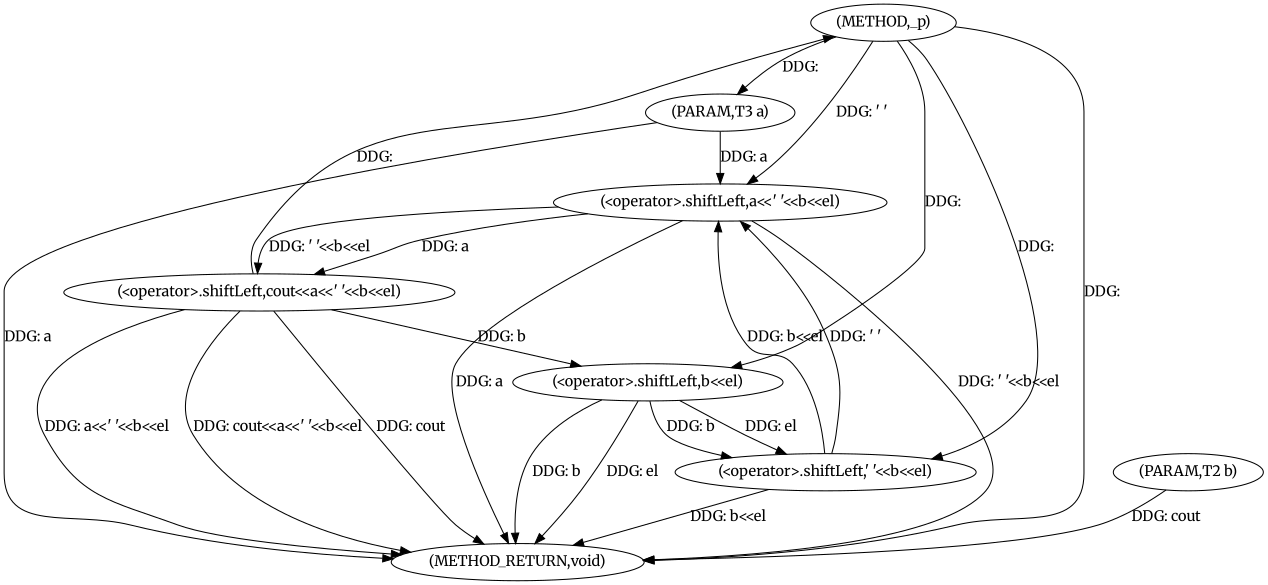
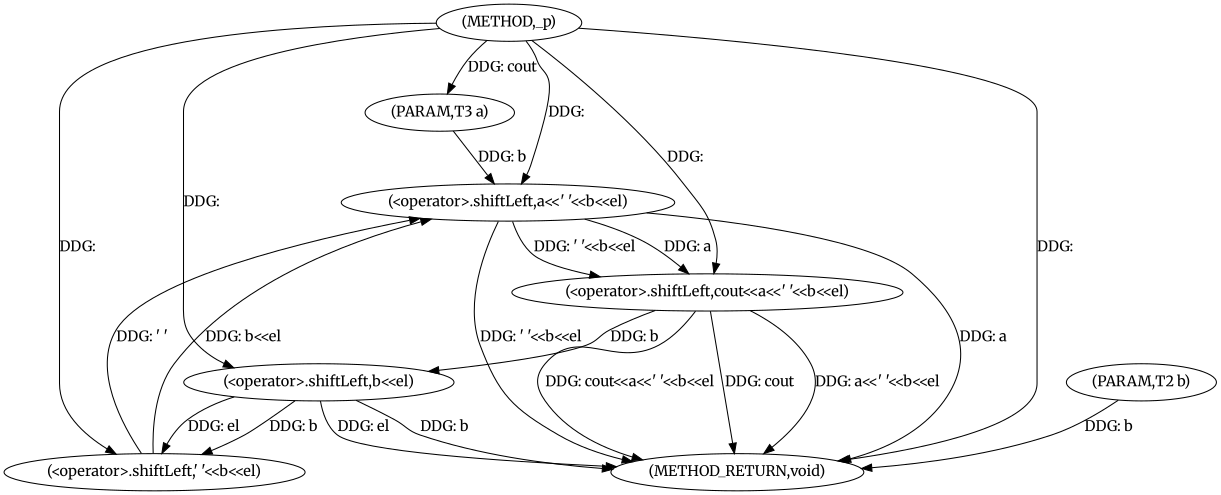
edge "(METHOD,_p)" -> "(PARAM,T3 a)": label "DDG: " -> "DDG: cout"
edge "(METHOD,_p)" -> "(<operator>.shiftLeft,a<<' '<<b<<el)": label "DDG: ' '" -> "DDG: "
edge "(<operator>.shiftLeft,cout<<a<<' '<<b<<el)" -> "(METHOD,_p)": reversed
edge "(PARAM,T3 a)" -> "(<operator>.shiftLeft,a<<' '<<b<<el)": label "DDG: a" -> "DDG: b"
edge "(PARAM,T3 a)" -> "(METHOD_RETURN,void)": removed, label "DDG: a"
edge "(<operator>.shiftLeft,' '<<b<<el)" -> "(METHOD_RETURN,void)": removed, label "DDG: b<<el"
edge "(PARAM,T2 b)" -> "(METHOD_RETURN,void)": label "DDG: cout" -> "DDG: b"
